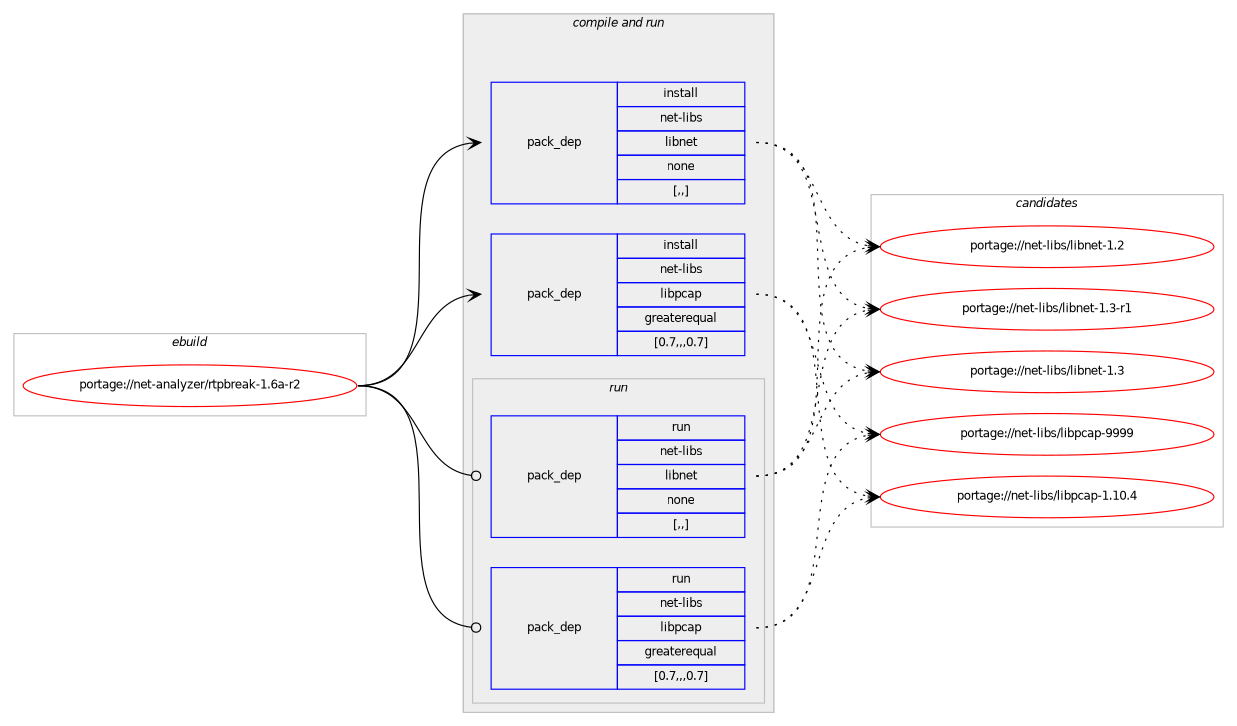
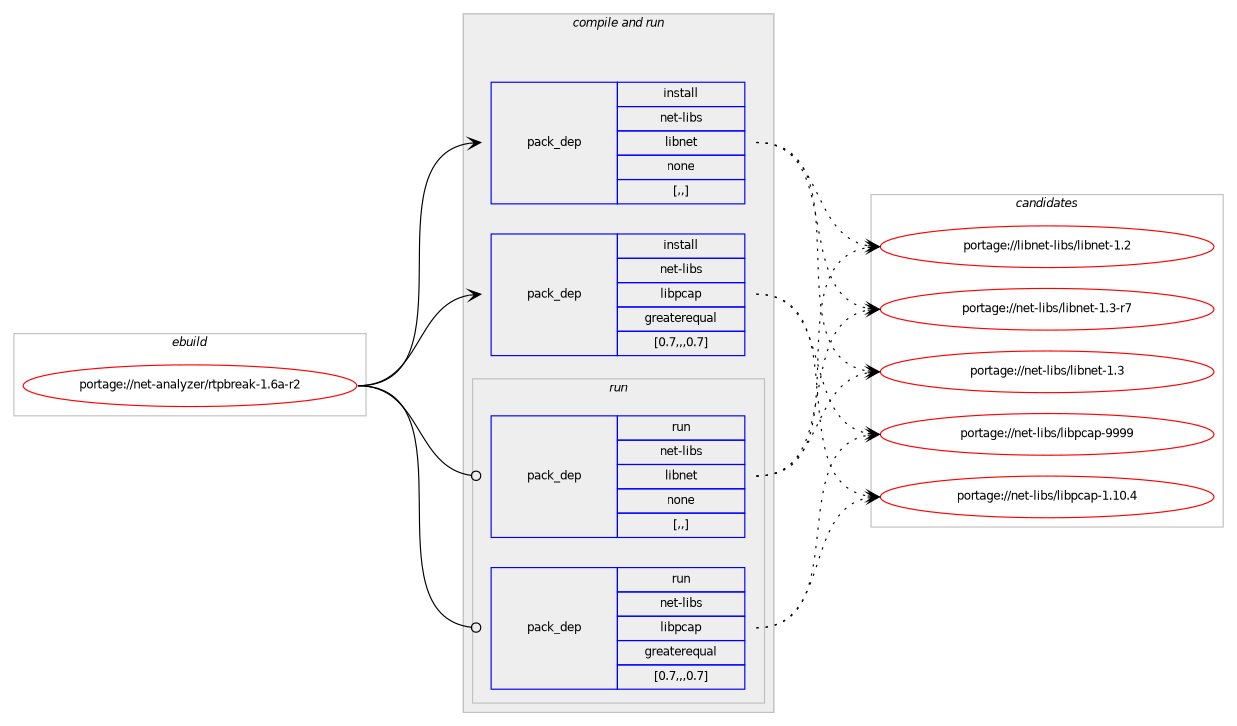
node "portage://net-libs/libnet-1.2": label "portage://net-libs/libnet-1.2" -> "portage://libnet-libs/libnet-1.2"
node "portage://net-libs/libnet-1.3-r1": label "portage://net-libs/libnet-1.3-r1" -> "portage://net-libs/libnet-1.3-r7"
